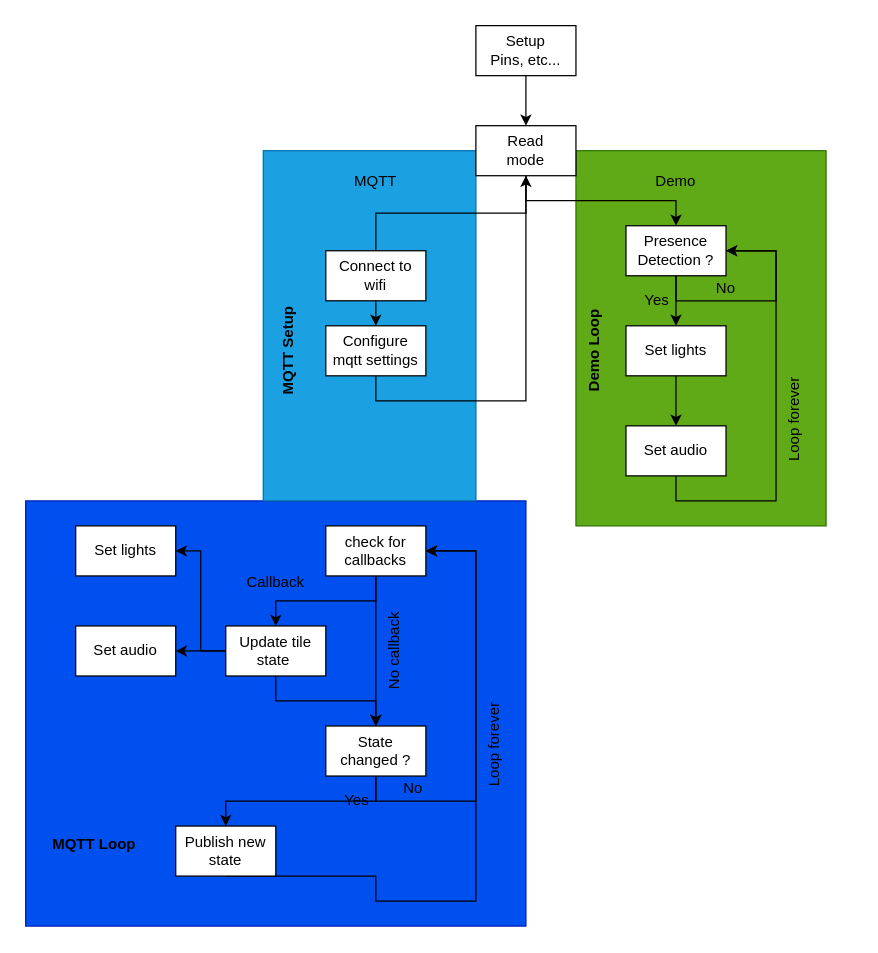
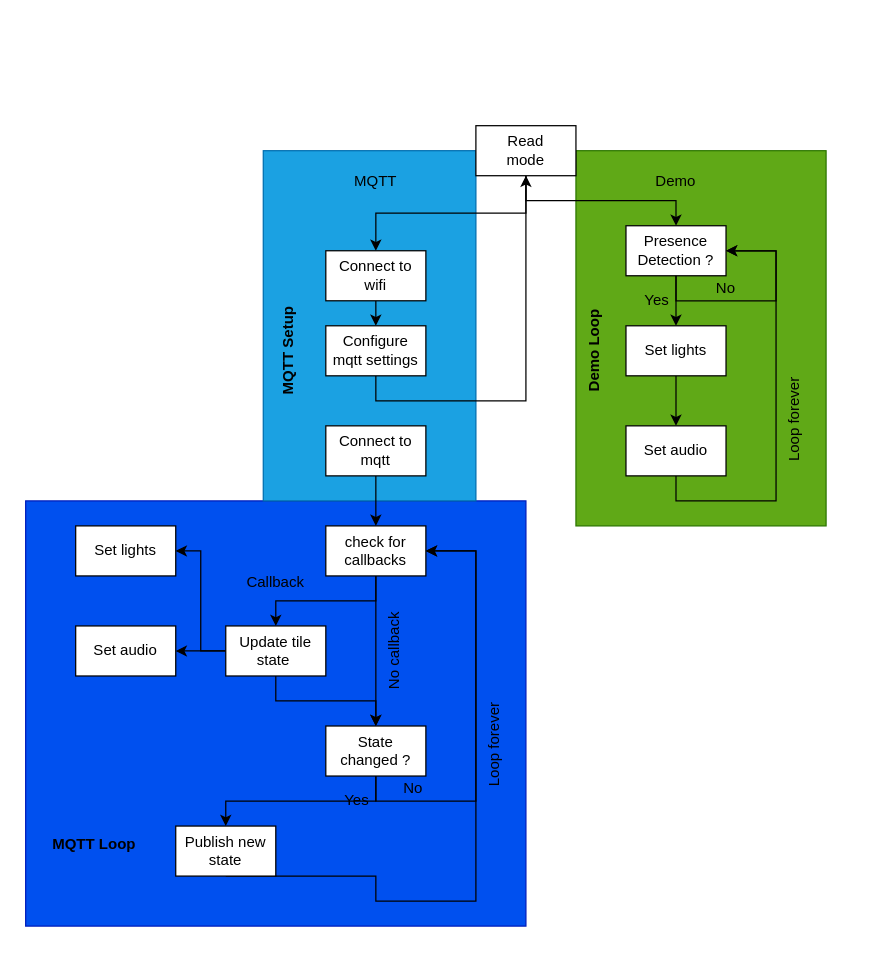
node "Setup Pins, etc...": removed
edge "Setup Pins, etc..." -> "Read mode": removed
edge "Read mode" -- "Connect to wifi": arrowhead none -> classic
node "Connect to mqtt": added
edge "Connect to mqtt" -> "check for callbacks": added
